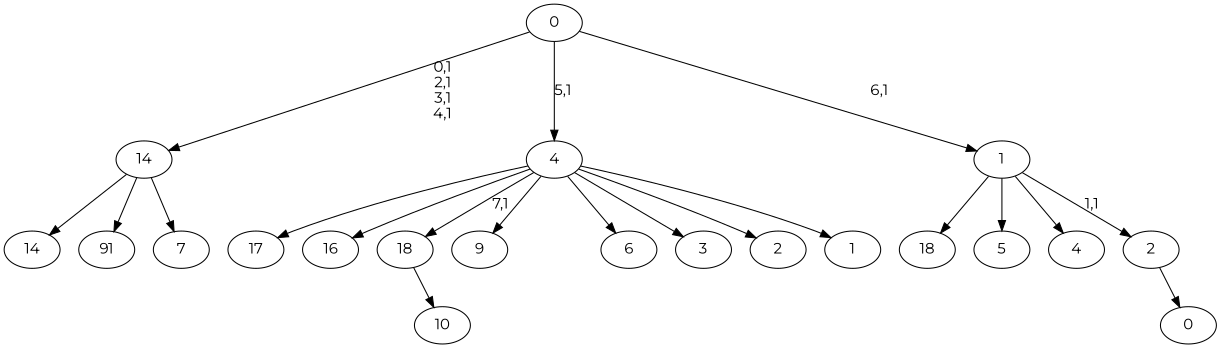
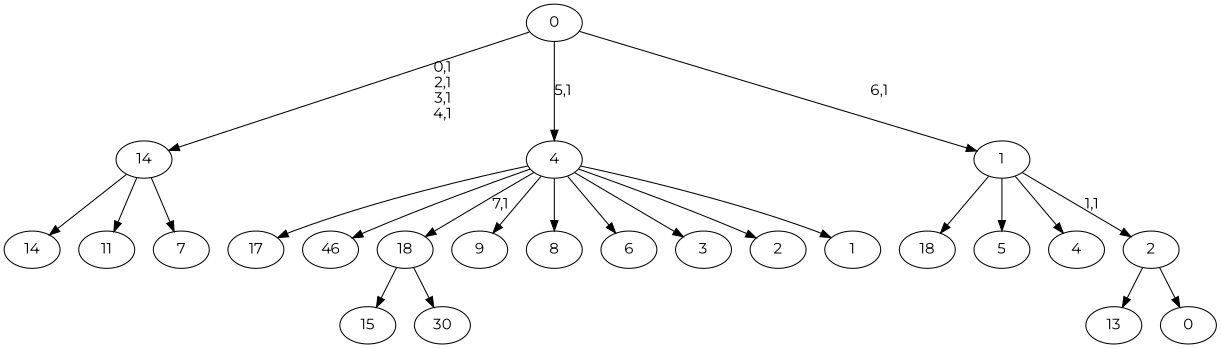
node "91": label "91" -> "11"
node "16": label "16" -> "46"
node "8": added
node "15": added
node "10": label "10" -> "30"
node "13": added
